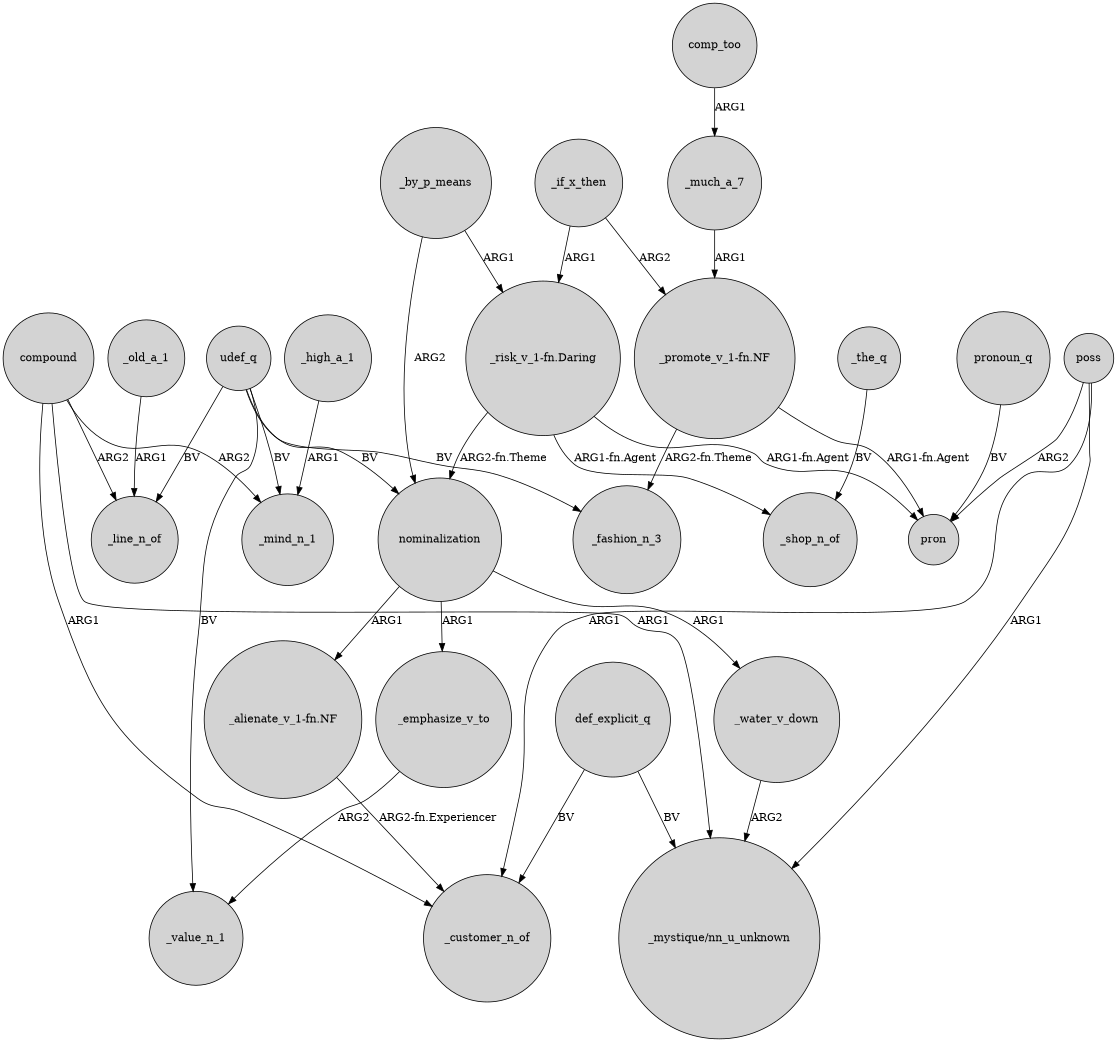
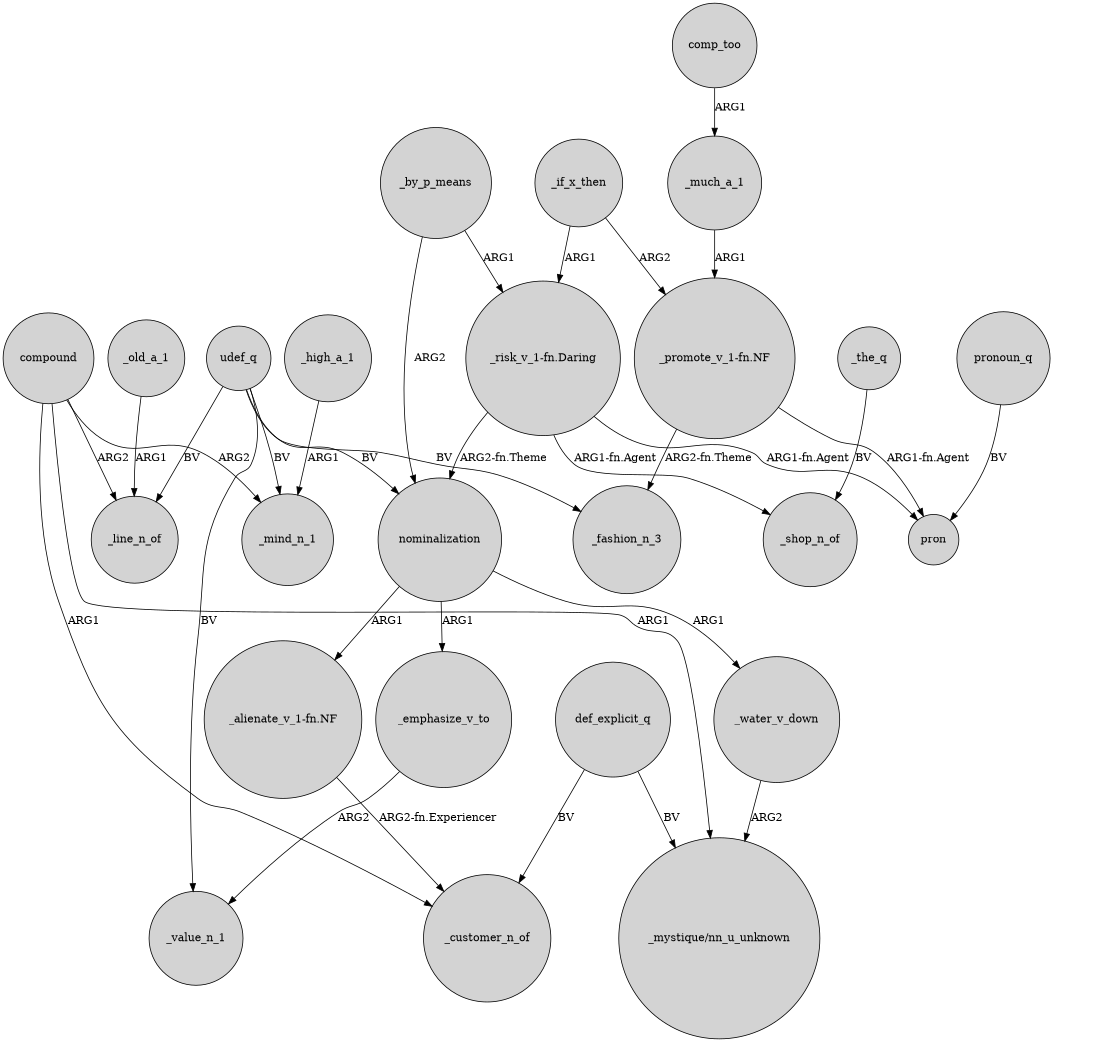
node "_much_a_7": label "_much_a_7" -> "_much_a_1"
node "poss": removed
